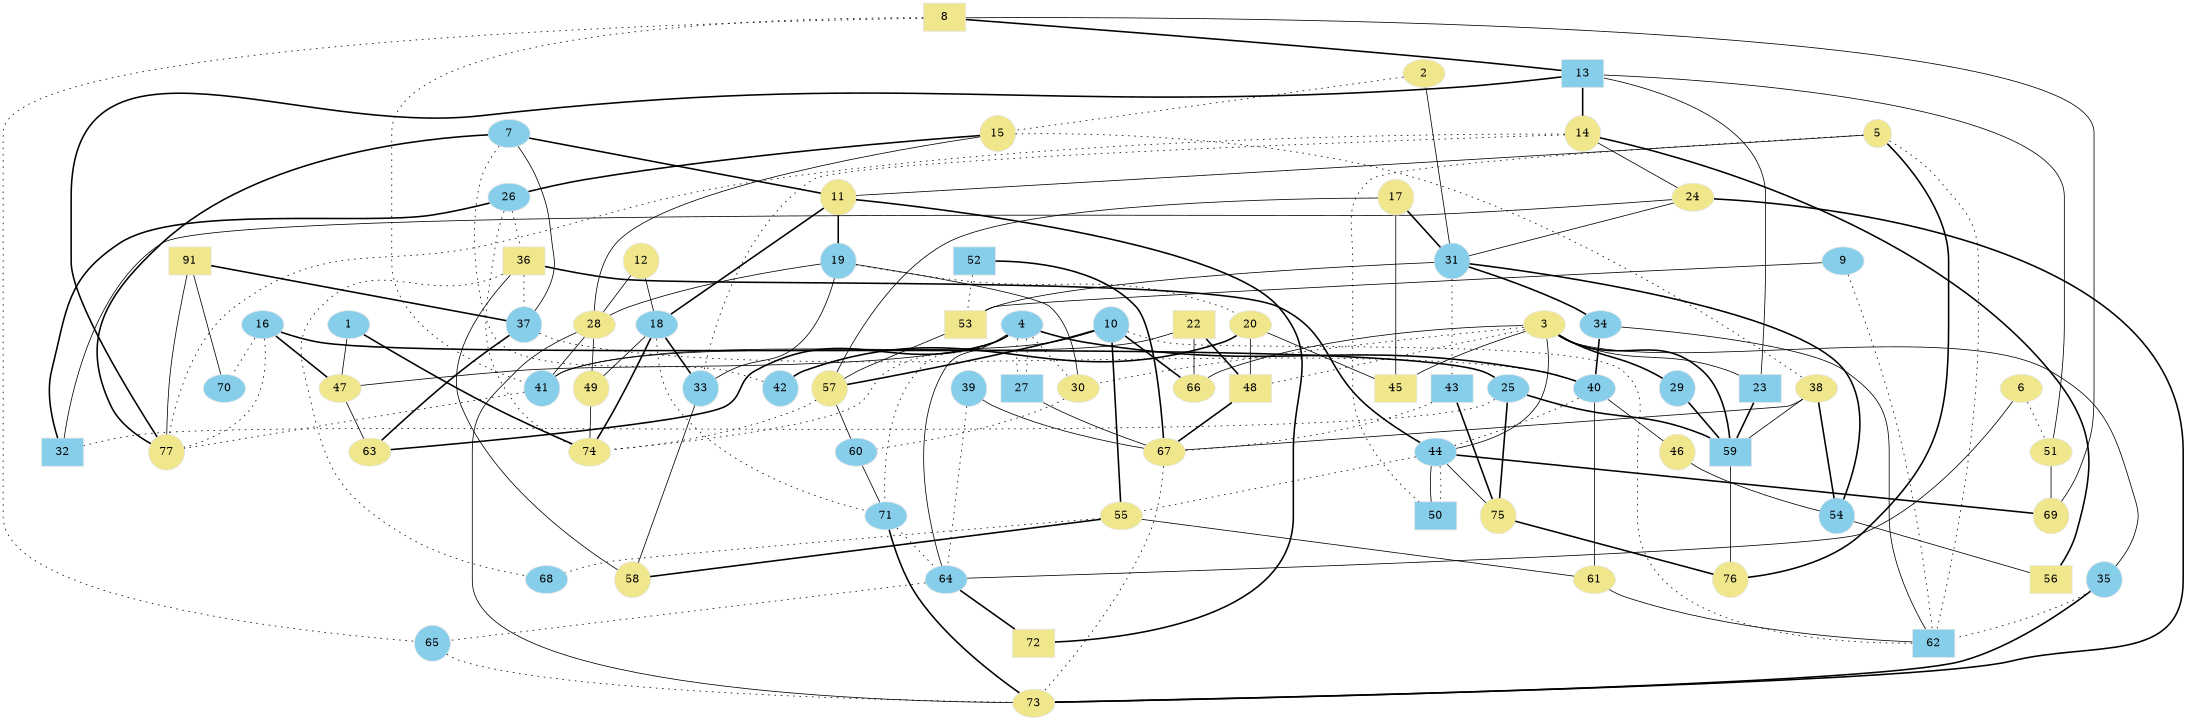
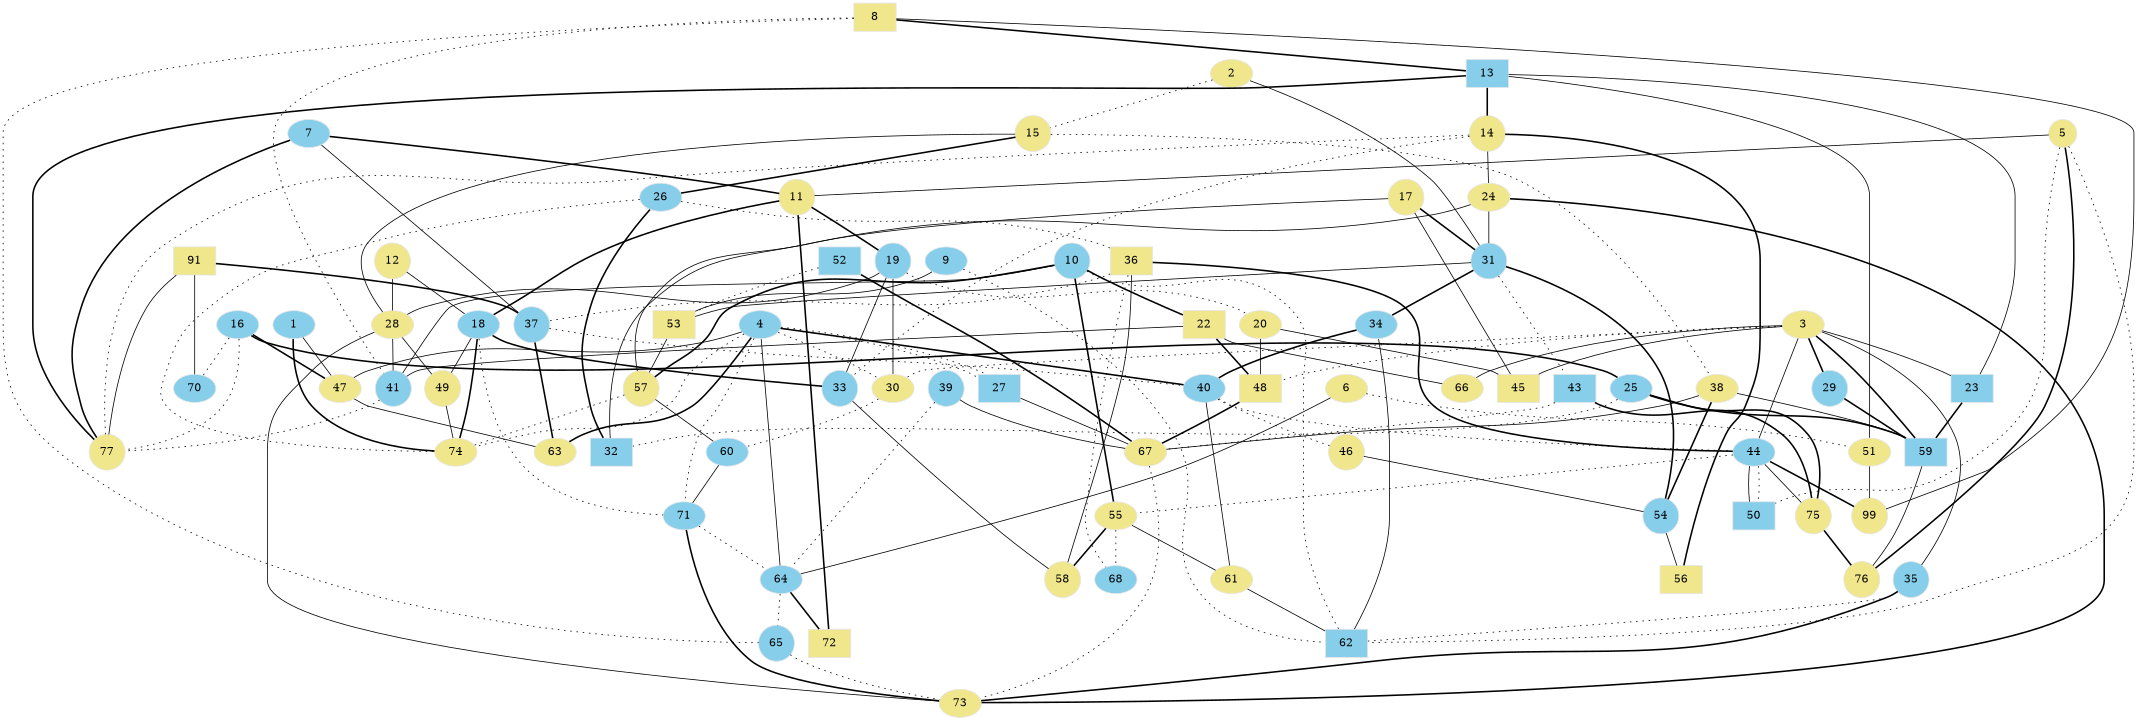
edge "10" -- "66": now "10" -- "22"
node "42": removed
edge "40" -- "46": style solid -> dotted
node "69": label "69" -> "99"
